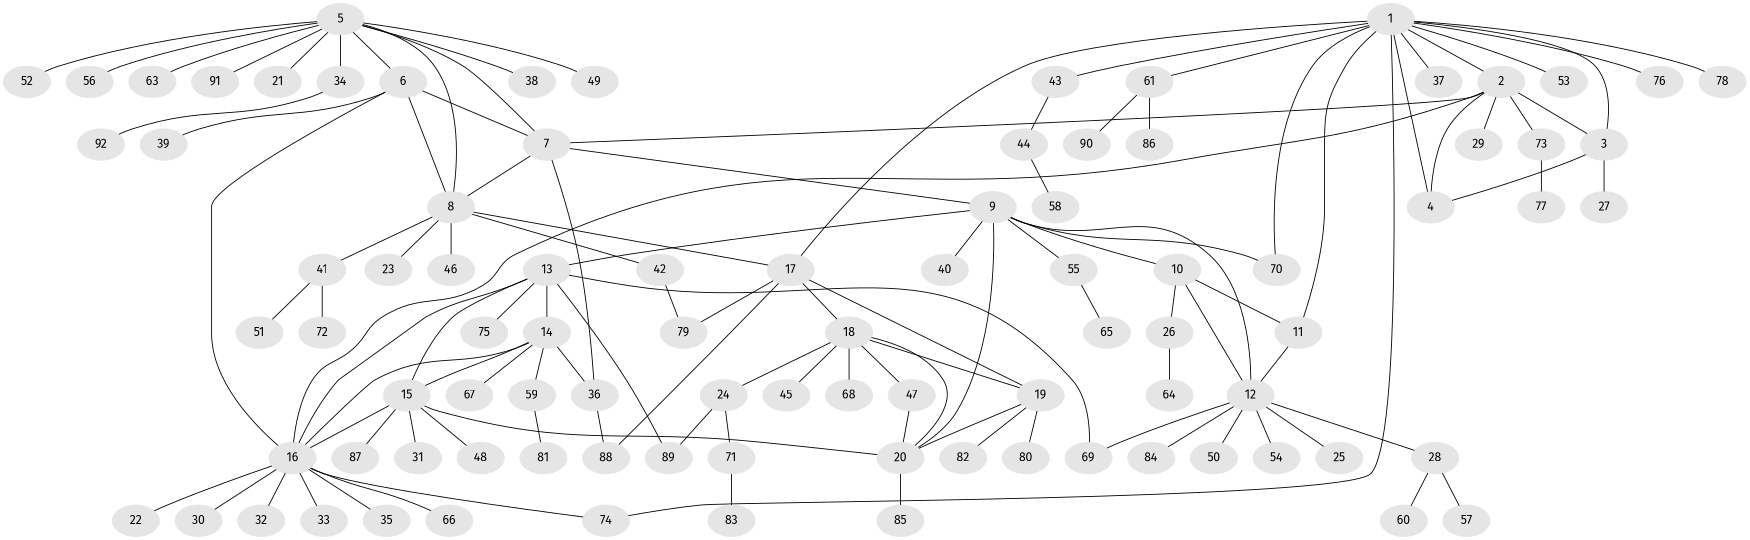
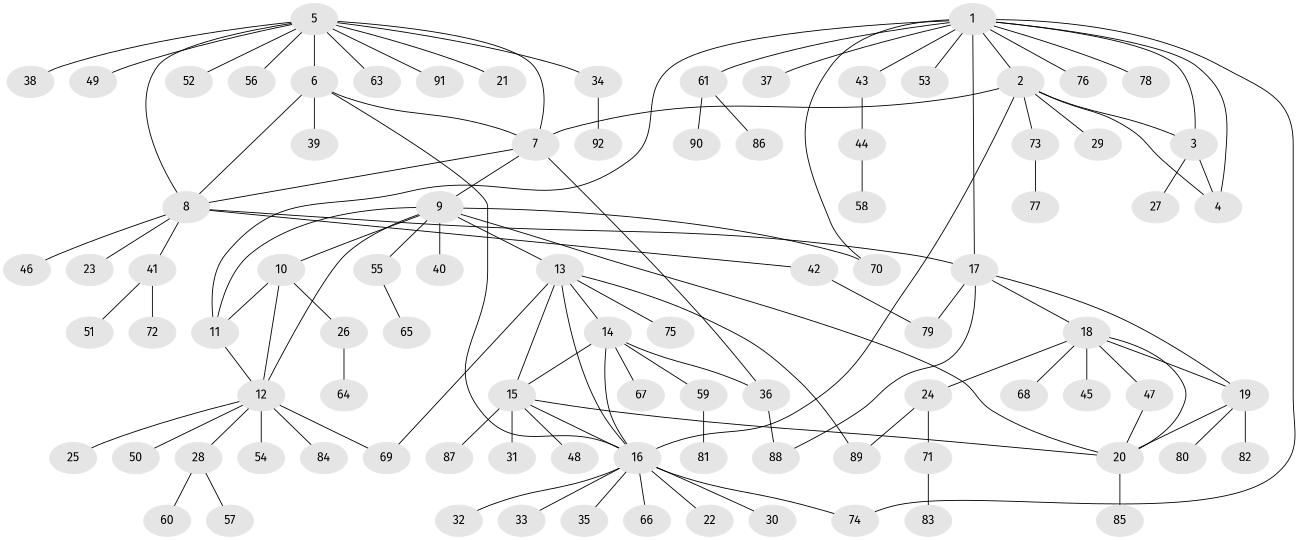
edge "9" -- "11": added
